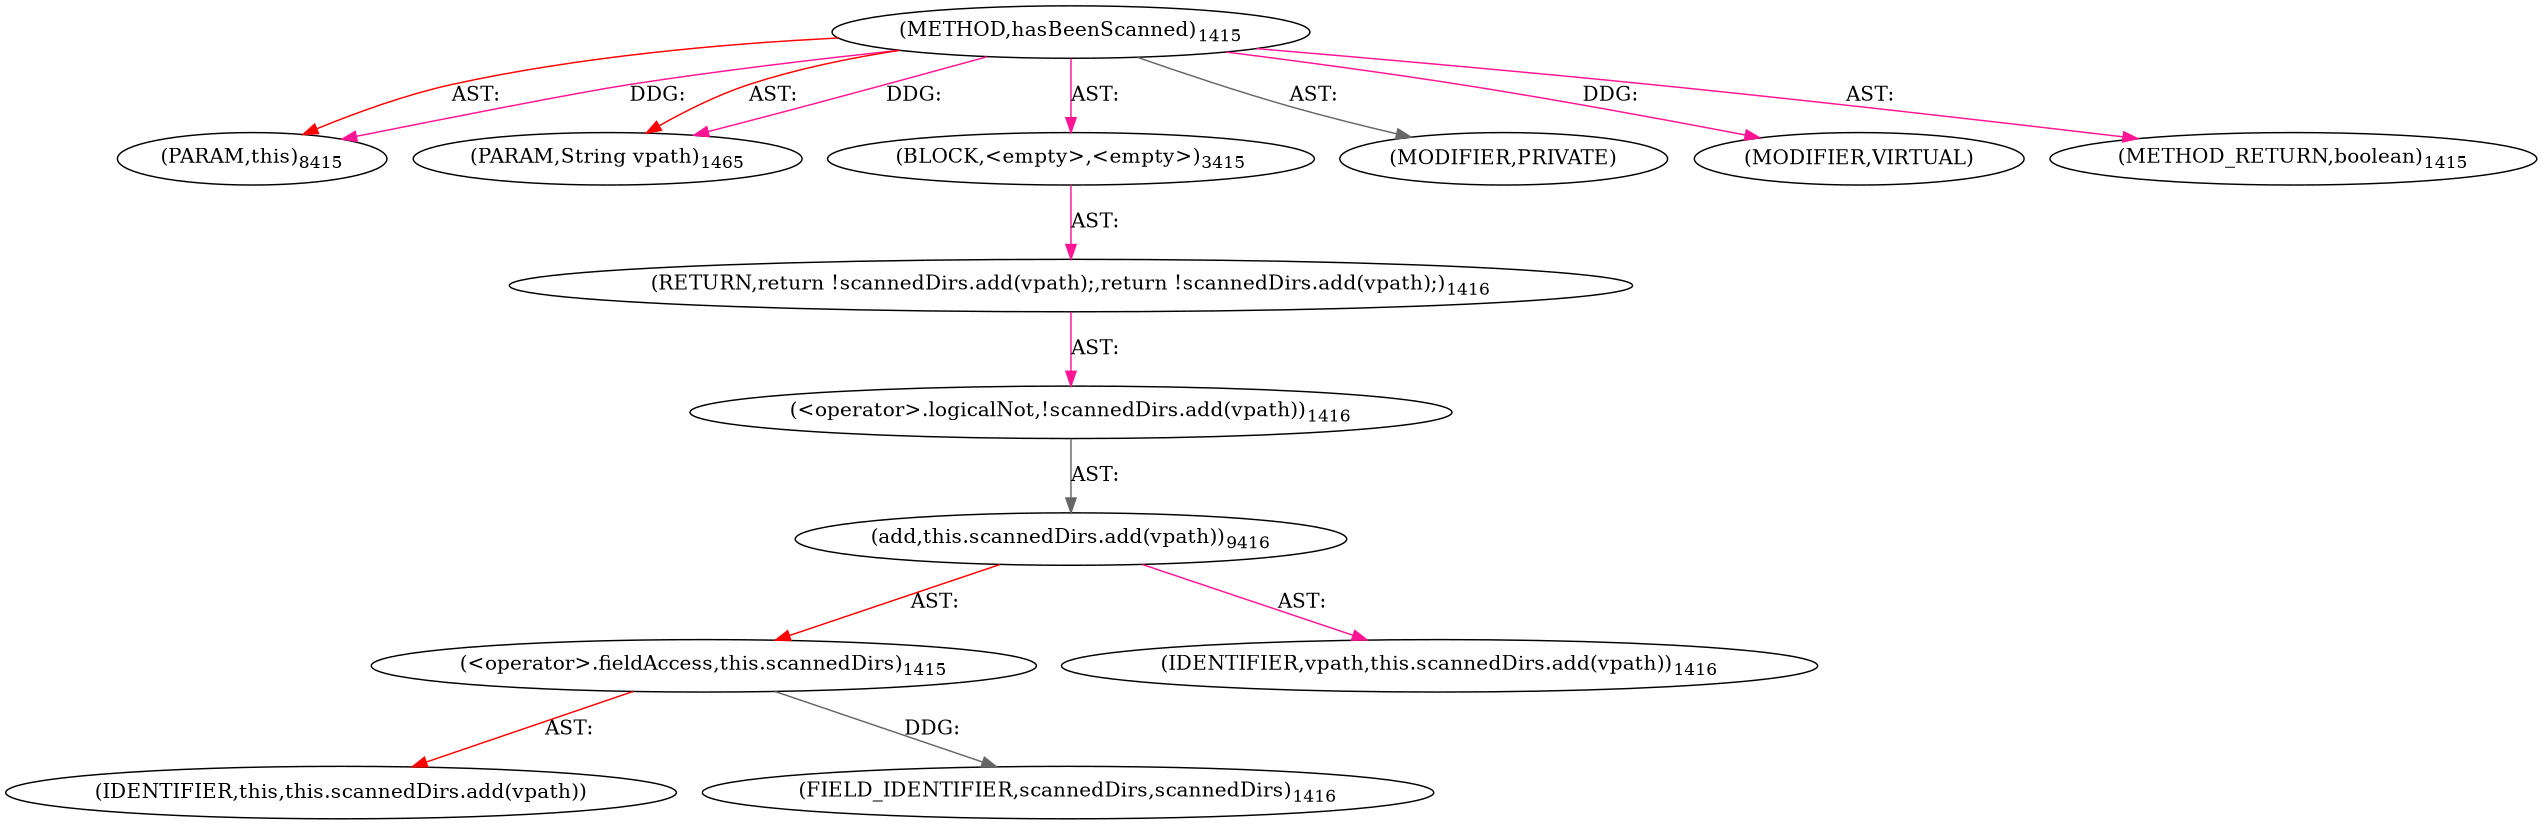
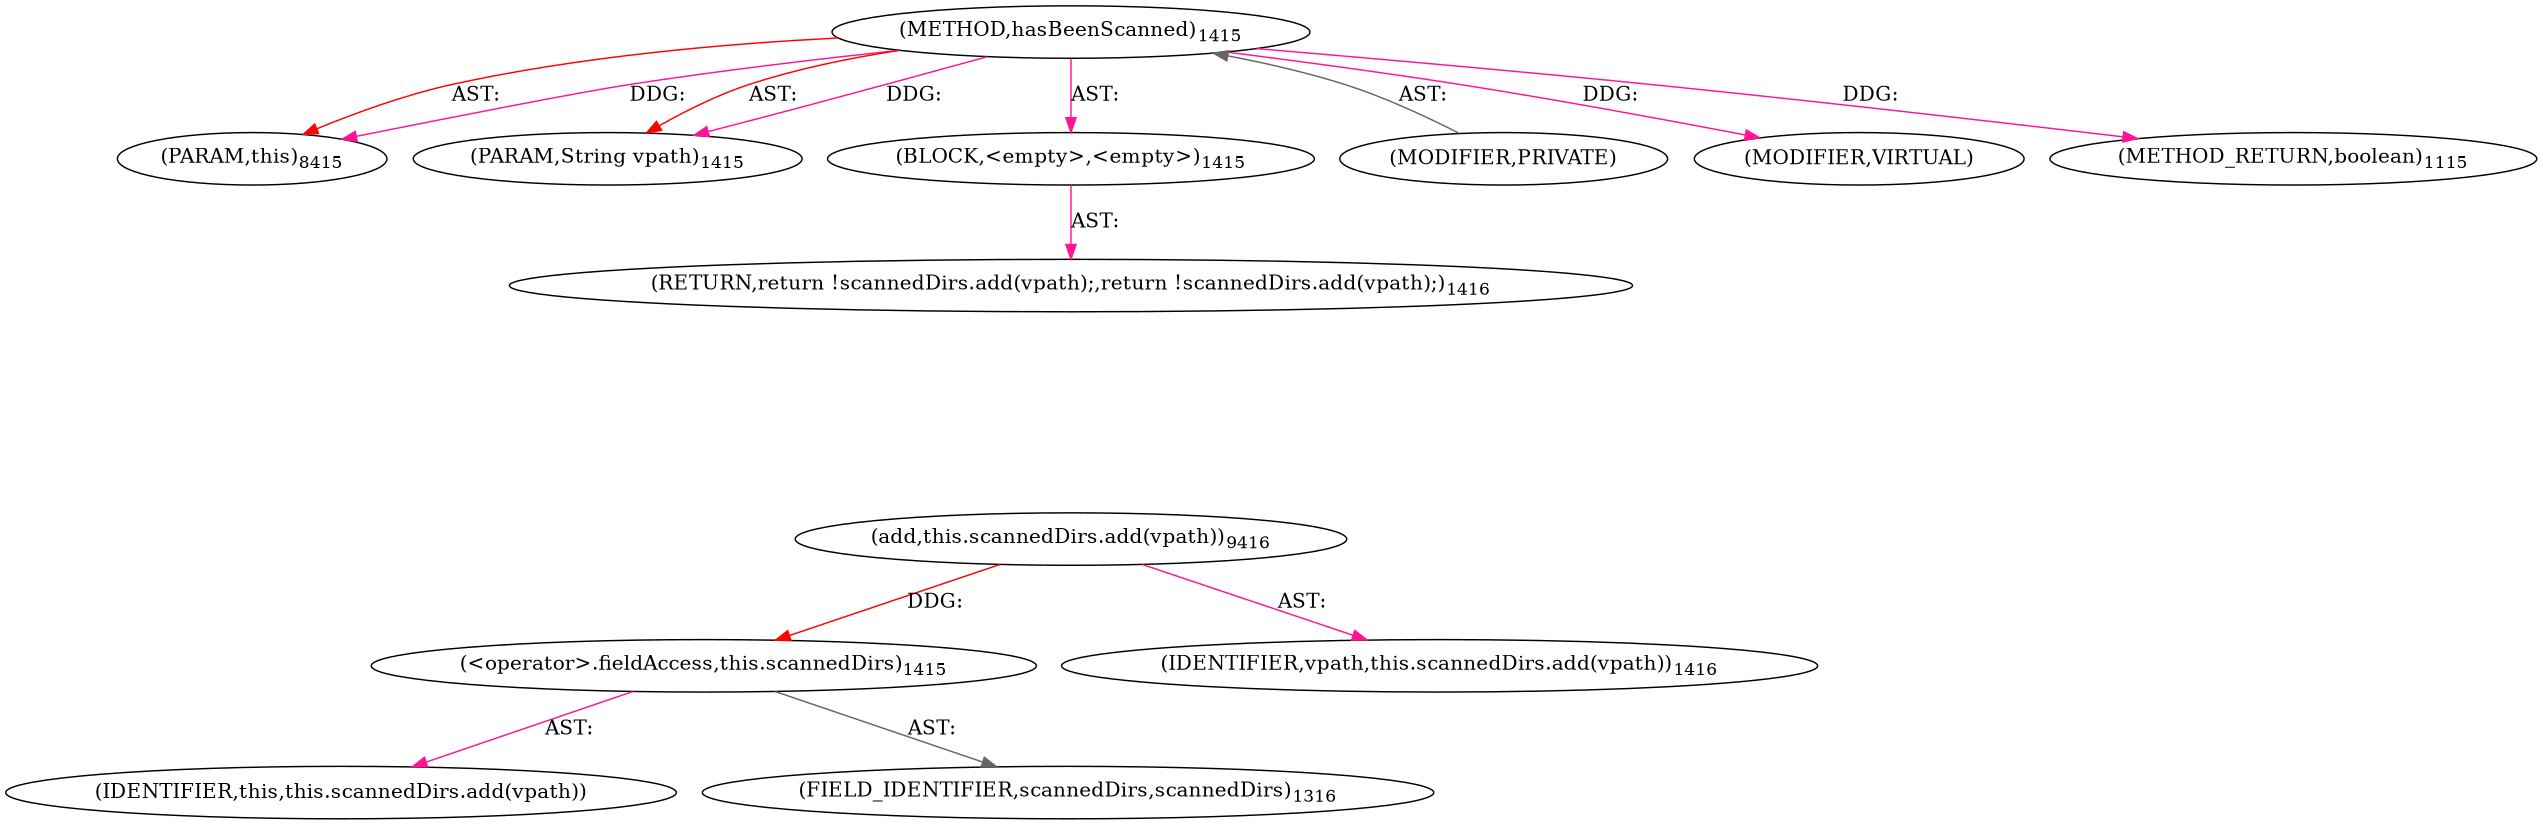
edge "(METHOD,hasBeenScanned)" -> "(METHOD_RETURN,boolean)": label "AST: " -> "DDG: "
edge "(METHOD,hasBeenScanned)" -> "(MODIFIER,PRIVATE)": reversed
node "(PARAM,String vpath)": text "1465" -> "1415"
node "(BLOCK,<empty>,<empty>)": text "3415" -> "1415"
node "(METHOD_RETURN,boolean)": text "1415" -> "1115"
node "(<operator>.logicalNot,!scannedDirs.add(vpath))": removed
edge "(add,this.scannedDirs.add(vpath))" -> "(<operator>.fieldAccess,this.scannedDirs)": label "AST: " -> "DDG: "
edge "(<operator>.fieldAccess,this.scannedDirs)" -> "(IDENTIFIER,this,this.scannedDirs.add(vpath))": color red -> deeppink
edge "(<operator>.fieldAccess,this.scannedDirs)" -> "(FIELD_IDENTIFIER,scannedDirs,scannedDirs)": label "DDG: " -> "AST: "
node "(FIELD_IDENTIFIER,scannedDirs,scannedDirs)": text "1416" -> "1316"
